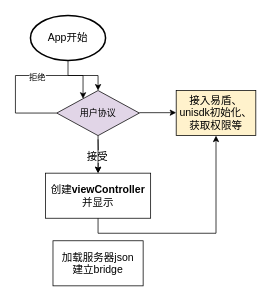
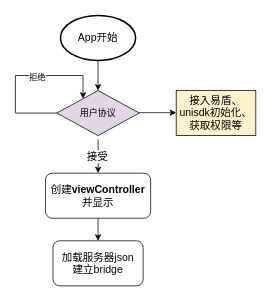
node "App开始": moved (68, 38) -> (98, 38)
edge "用户协议" -> "创建viewController 并显示": removed
node "创建viewController 并显示": shape rectangle -> rounded rectangle
edge "创建viewController 并显示" -> "接入易盾、unisdk初始化、获取权限等": now "创建viewController 并显示" -> "加载服务器json建立bridge"
node "加载服务器json建立bridge": shape rectangle -> rounded rectangle
